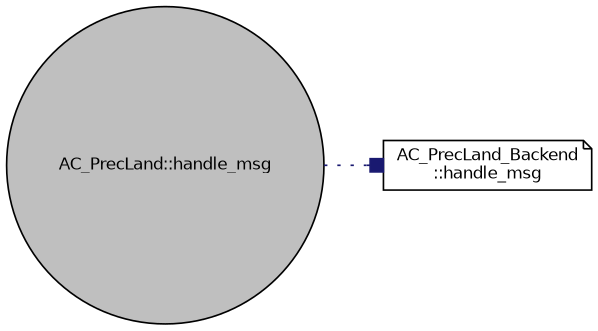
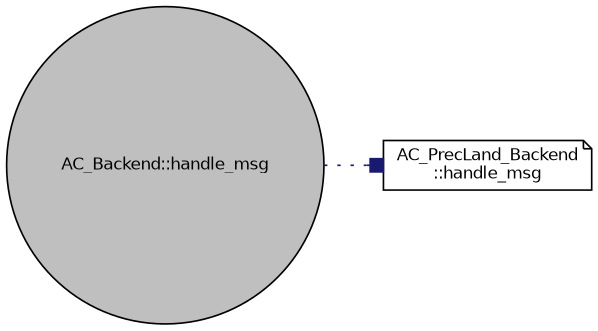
node "AC_PrecLand::handle_msg": label "AC_PrecLand::handle_msg" -> "AC_Backend::handle_msg"
